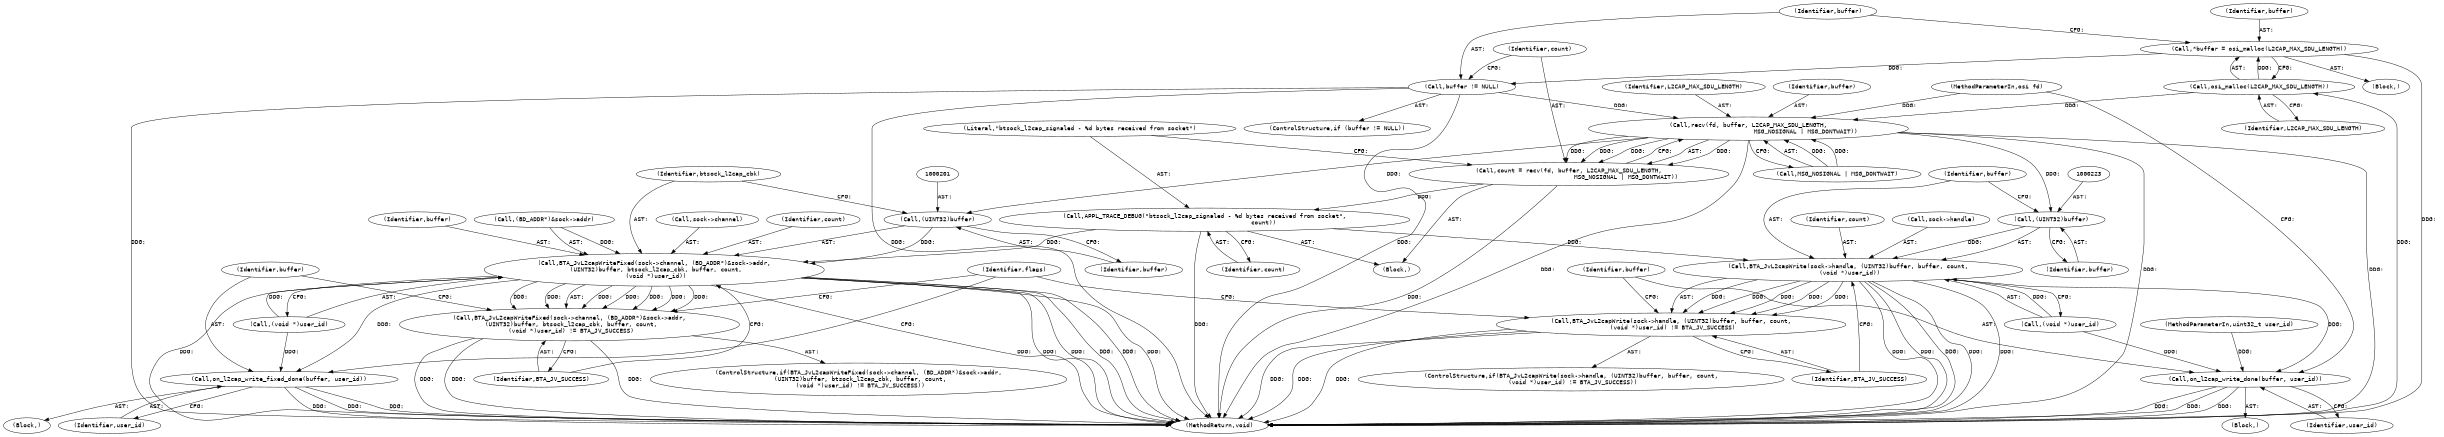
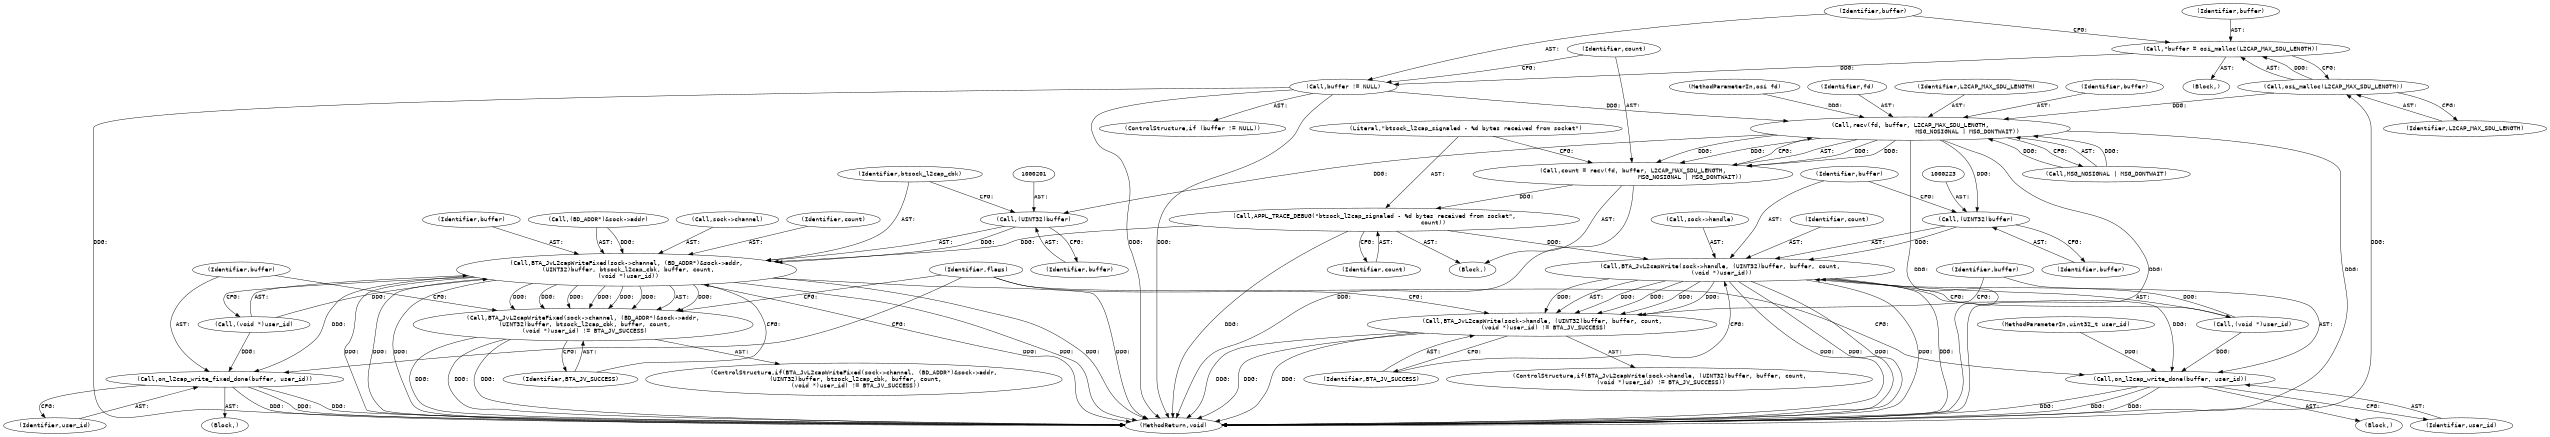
node "(Identifier,fd)": added
edge "(MethodParameterIn,osi fd)" -> "(Call,on_l2cap_write_done(buffer, user_id))": now "(Identifier,flags)" -> "(Call,on_l2cap_write_done(buffer, user_id))"
edge "(Call,*buffer = osi_malloc(L2CAP_MAX_SDU_LENGTH))" -> "(MethodReturn,void)": removed, label "DDG:"
